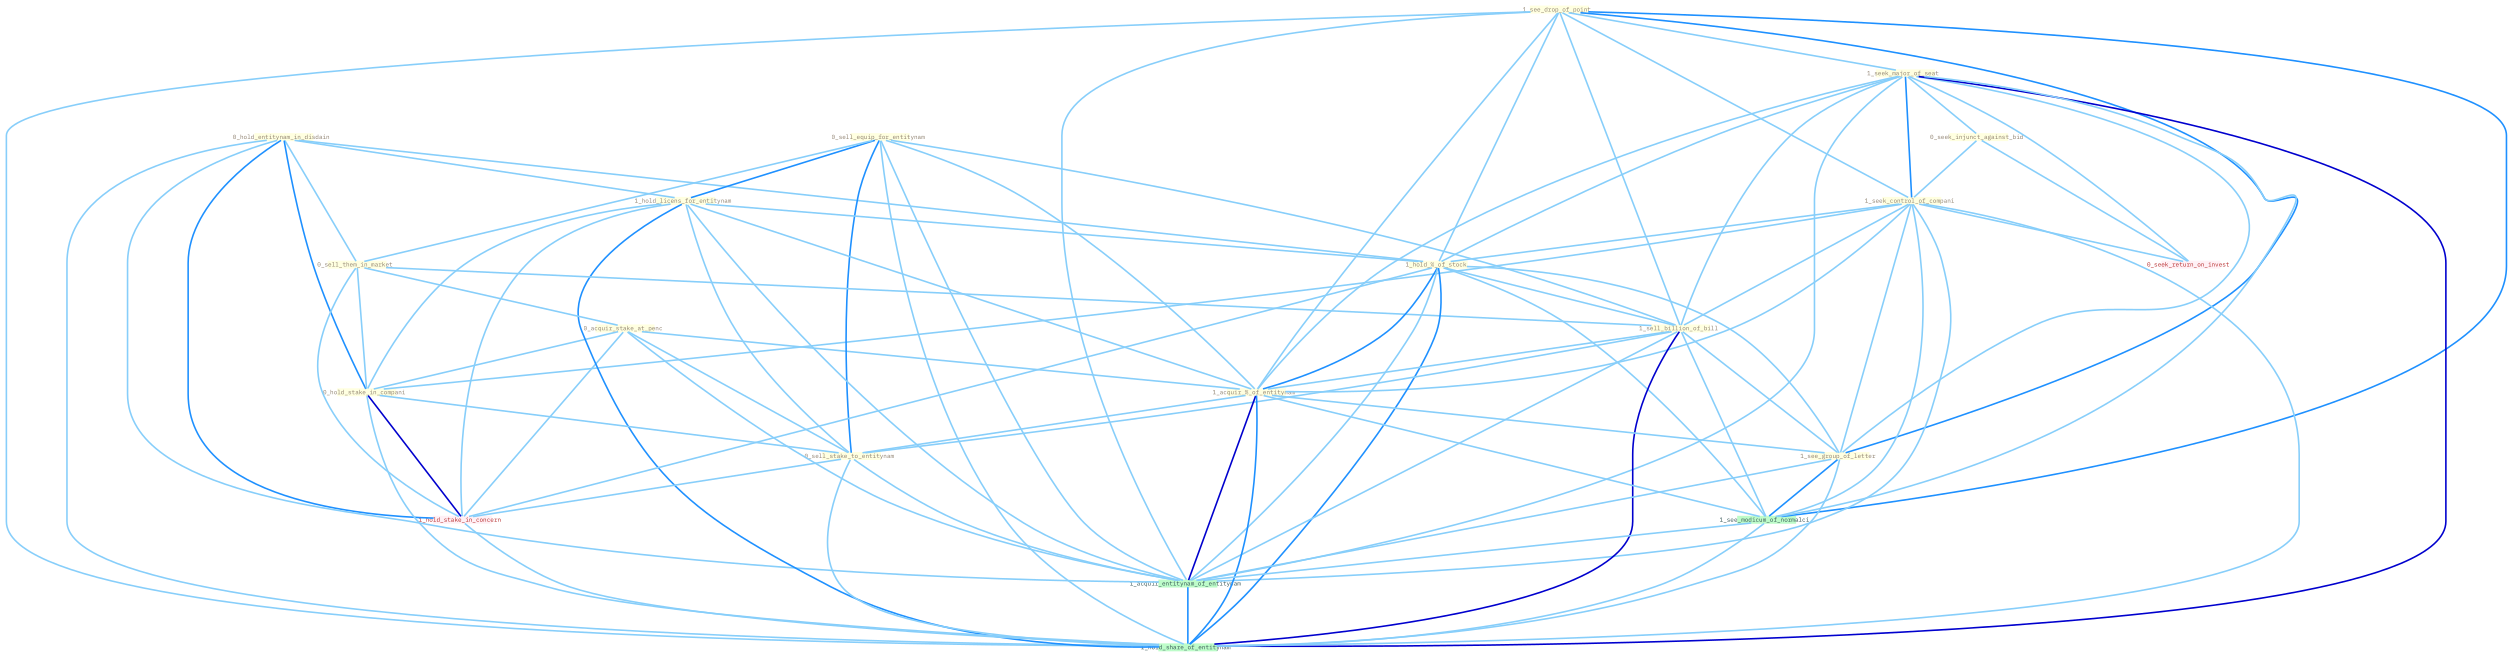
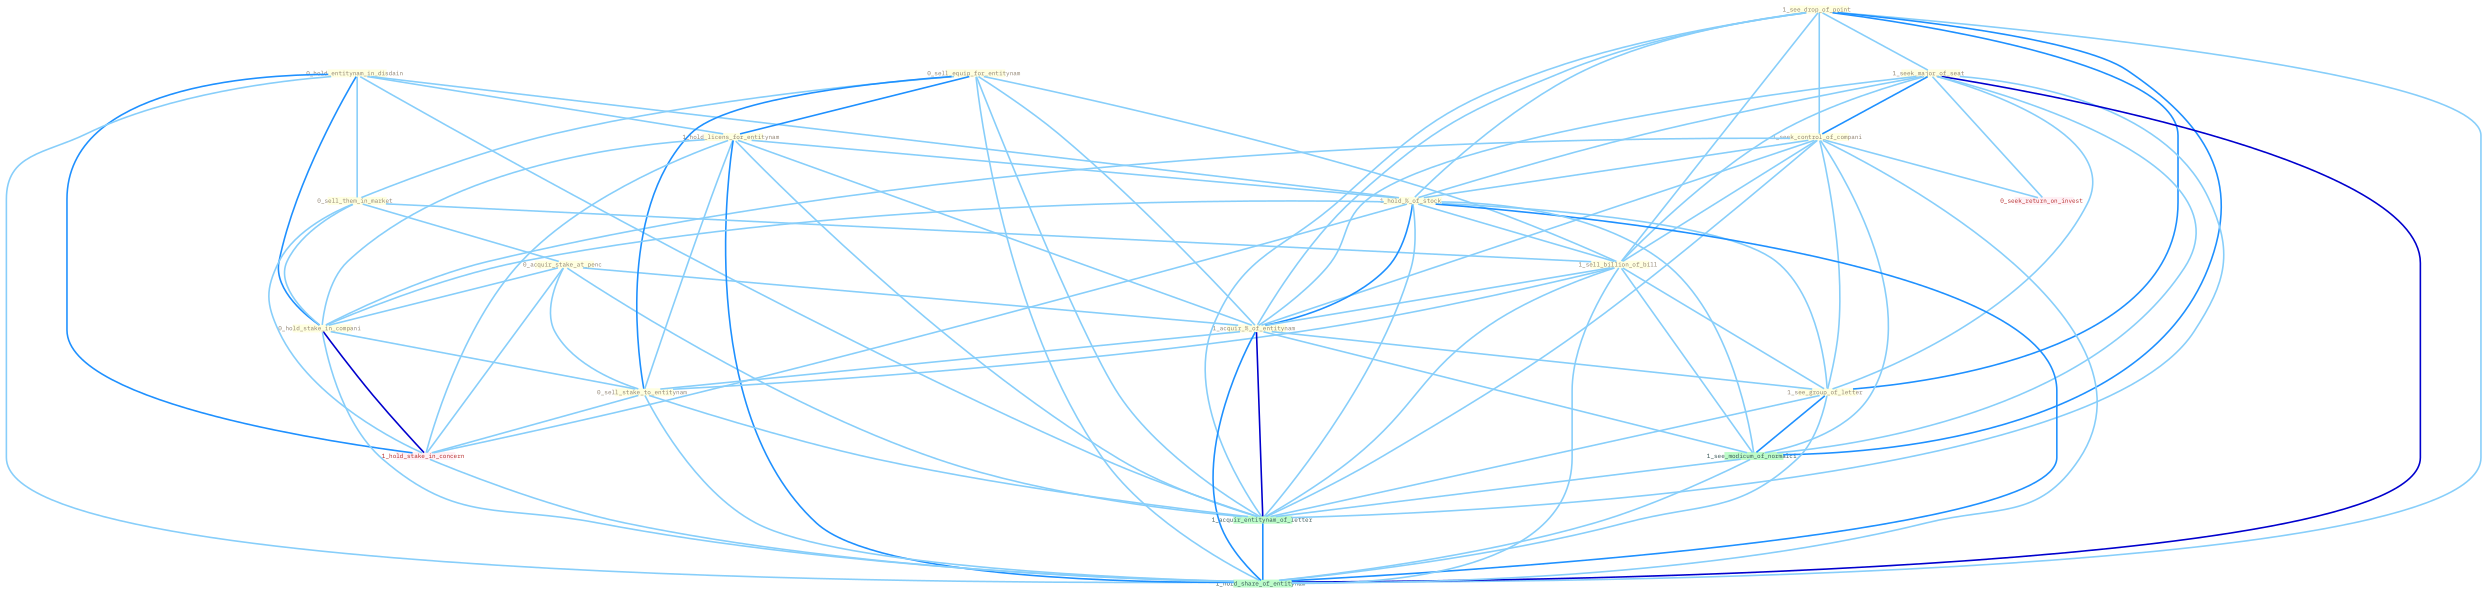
node "0_seek_injunct_against_bid": removed
edge "1_hold_%_of_stock" -- "0_hold_stake_in_compani": added
node "1_acquir_entitynam_of_entitynam": label "1_acquir_entitynam_of_entitynam" -> "1_acquir_entitynam_of_letter"
edge "1_sell_billion_of_bill" -- "1_hold_share_of_entitynam": color #0000cd -> #87cefa
